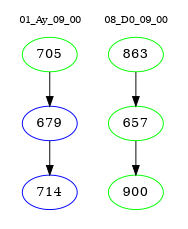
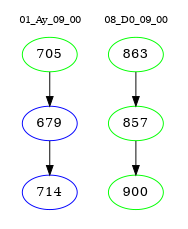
node "657": label "657" -> "857"
